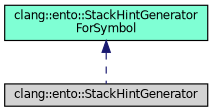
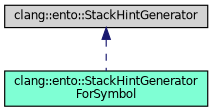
edge "clang::ento::StackHintGenerator" -> "clang::ento::StackHintGenerator ForSymbol": reversed
